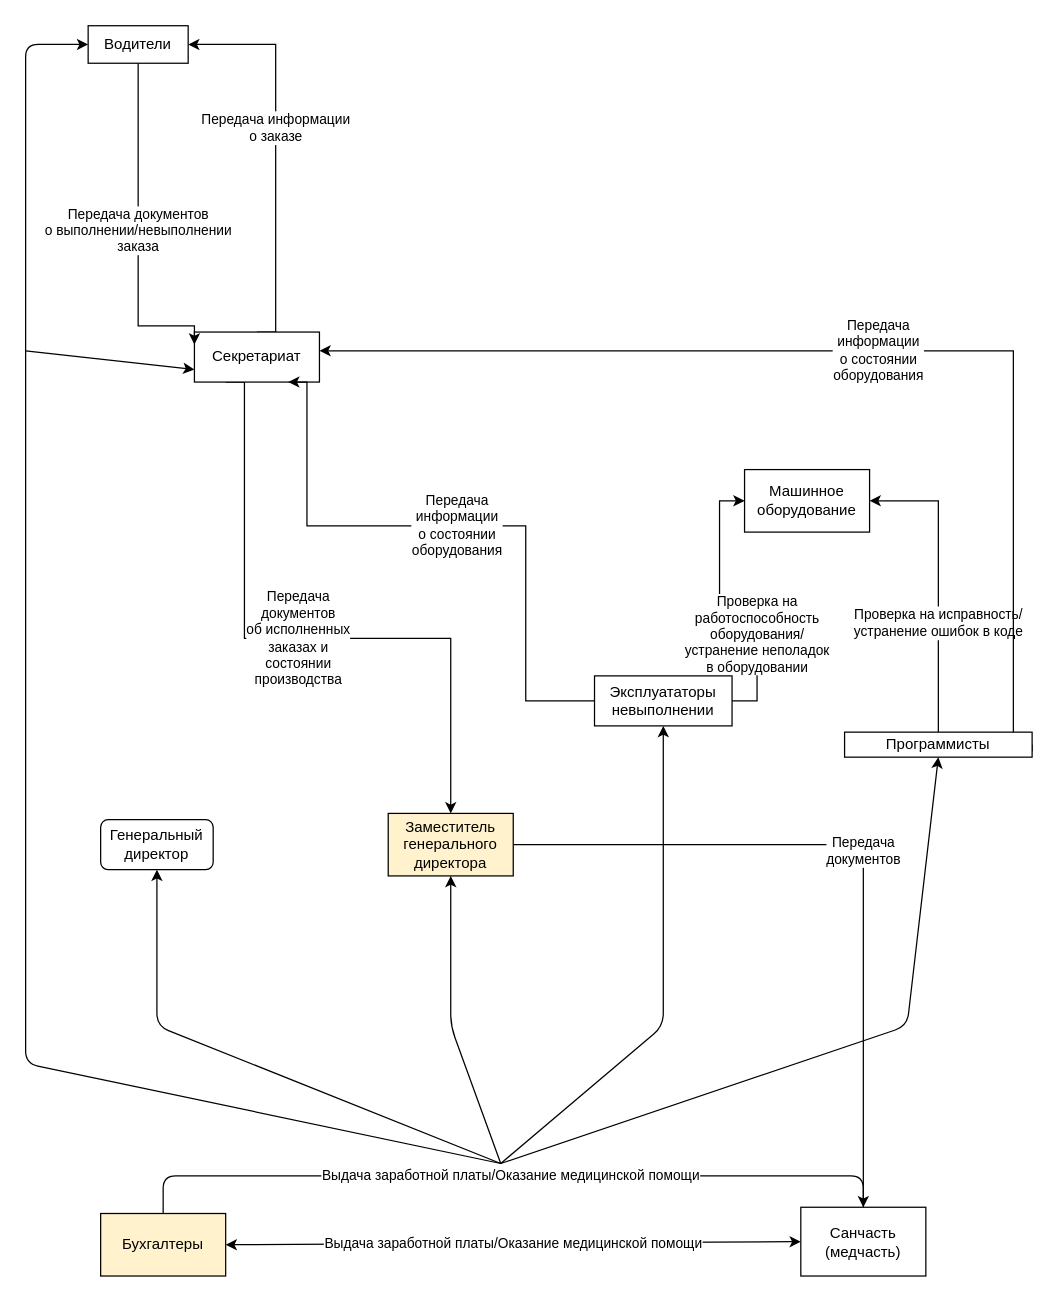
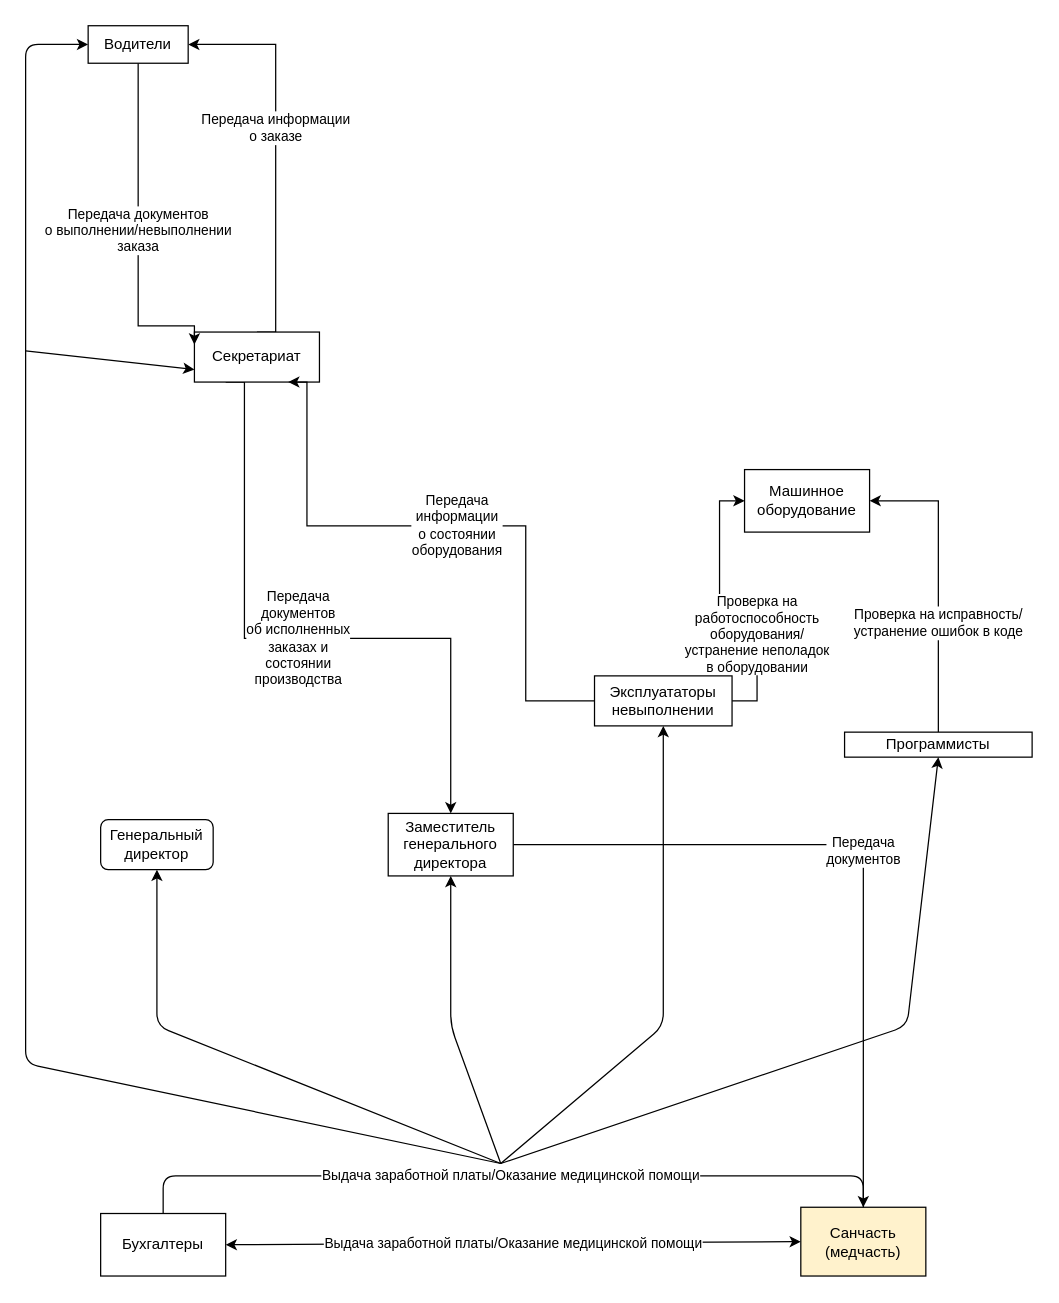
edge "Программисты" -> "Секретариат": removed, label "Передача информации о состоянии оборудования"
node "Заместитель генерального директора": fillcolor #fff2cc -> #ffffff
node "Санчасть (медчасть)": fillcolor #ffffff -> #fff2cc
node "Бухгалтеры": fillcolor #fff2cc -> #ffffff
